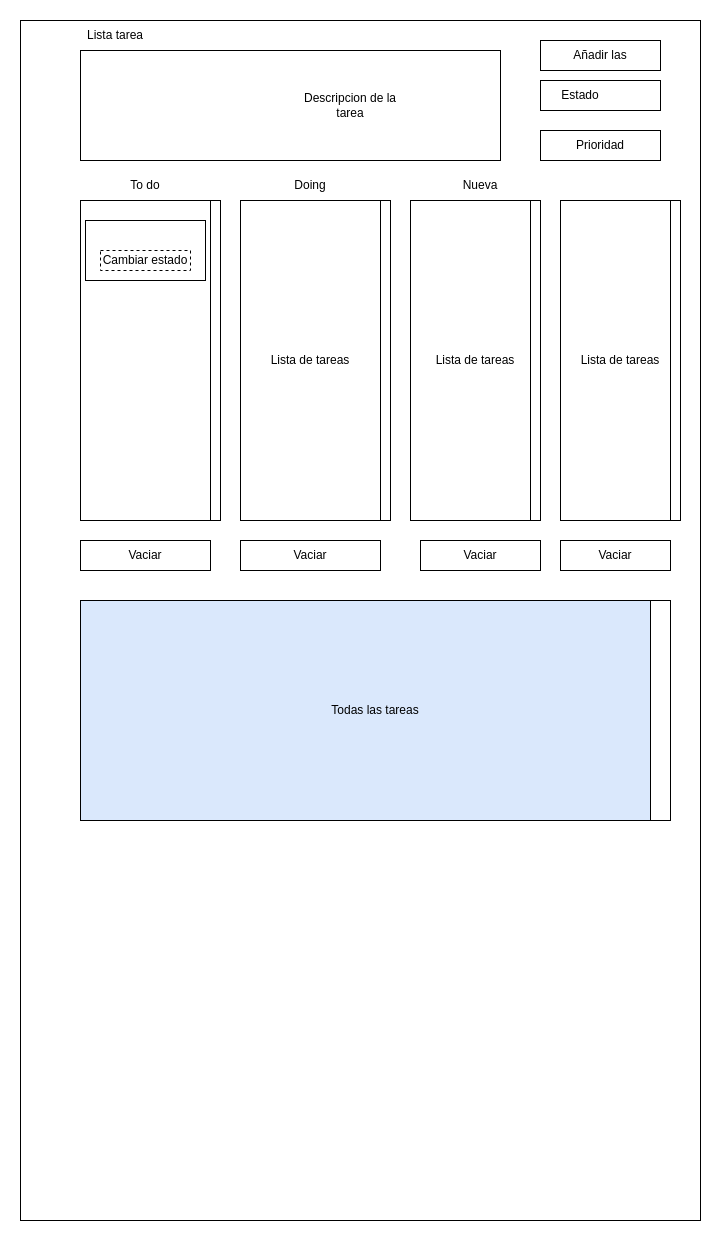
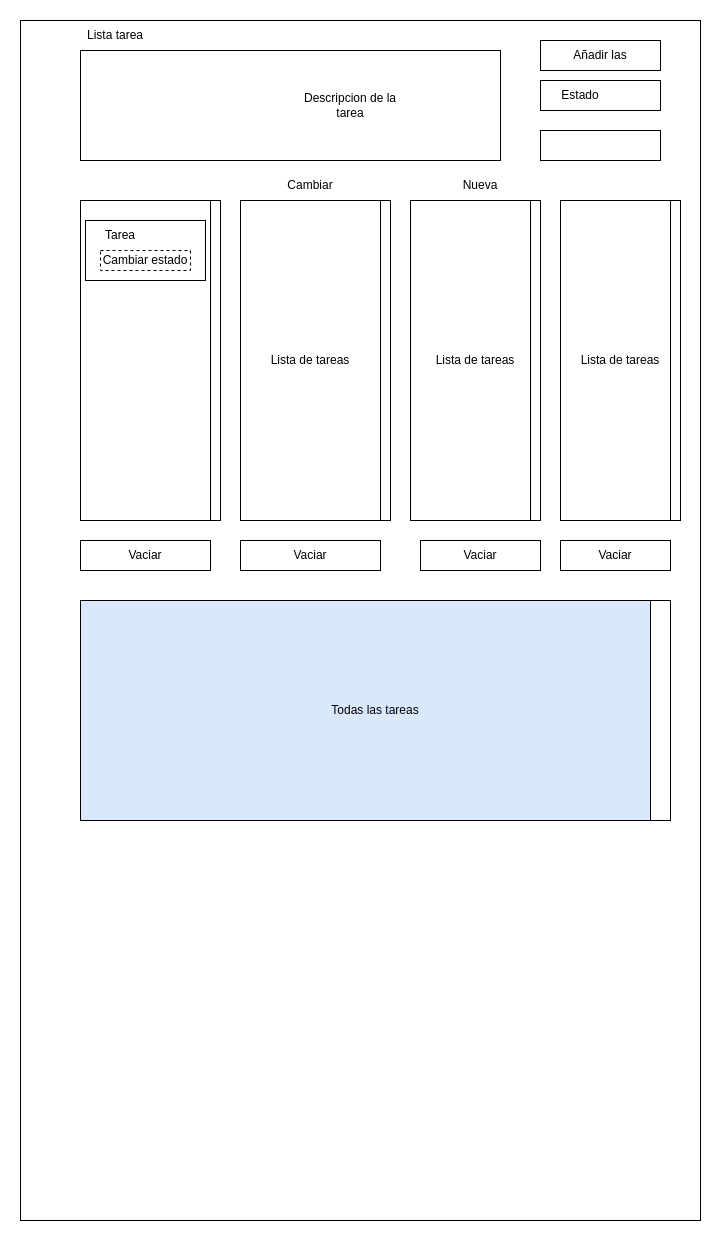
node "Prioridad": removed
node "To do": removed
node "Doing": label "Doing" -> "Cambiar"
node "Tarea": added
